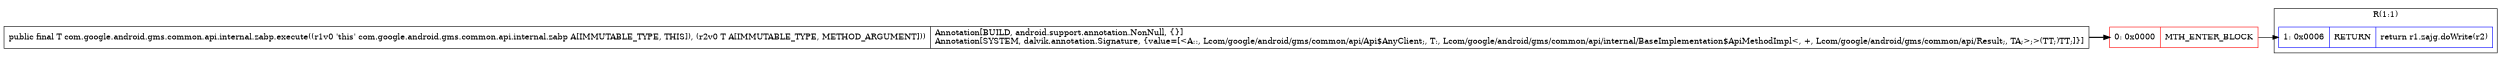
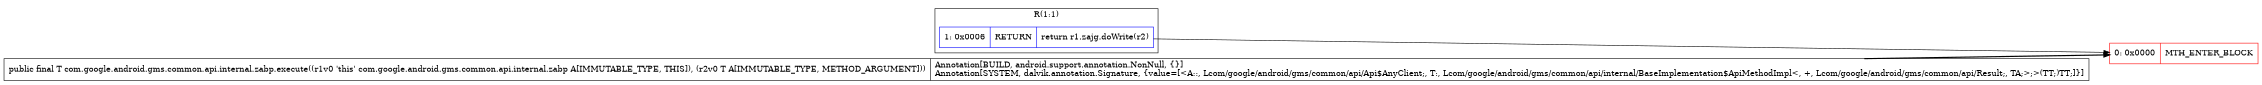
edge "0: 0x0000" -> "1: 0x0006": reversed
